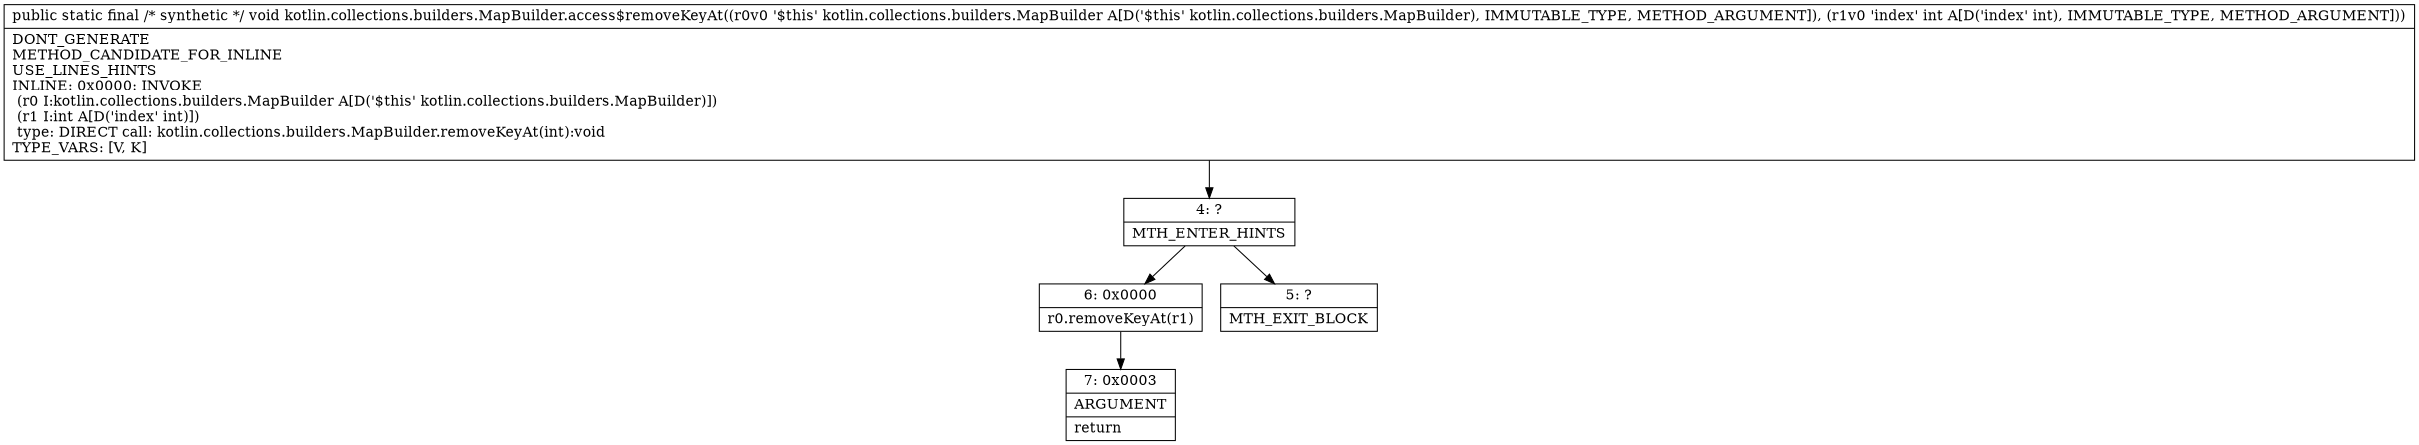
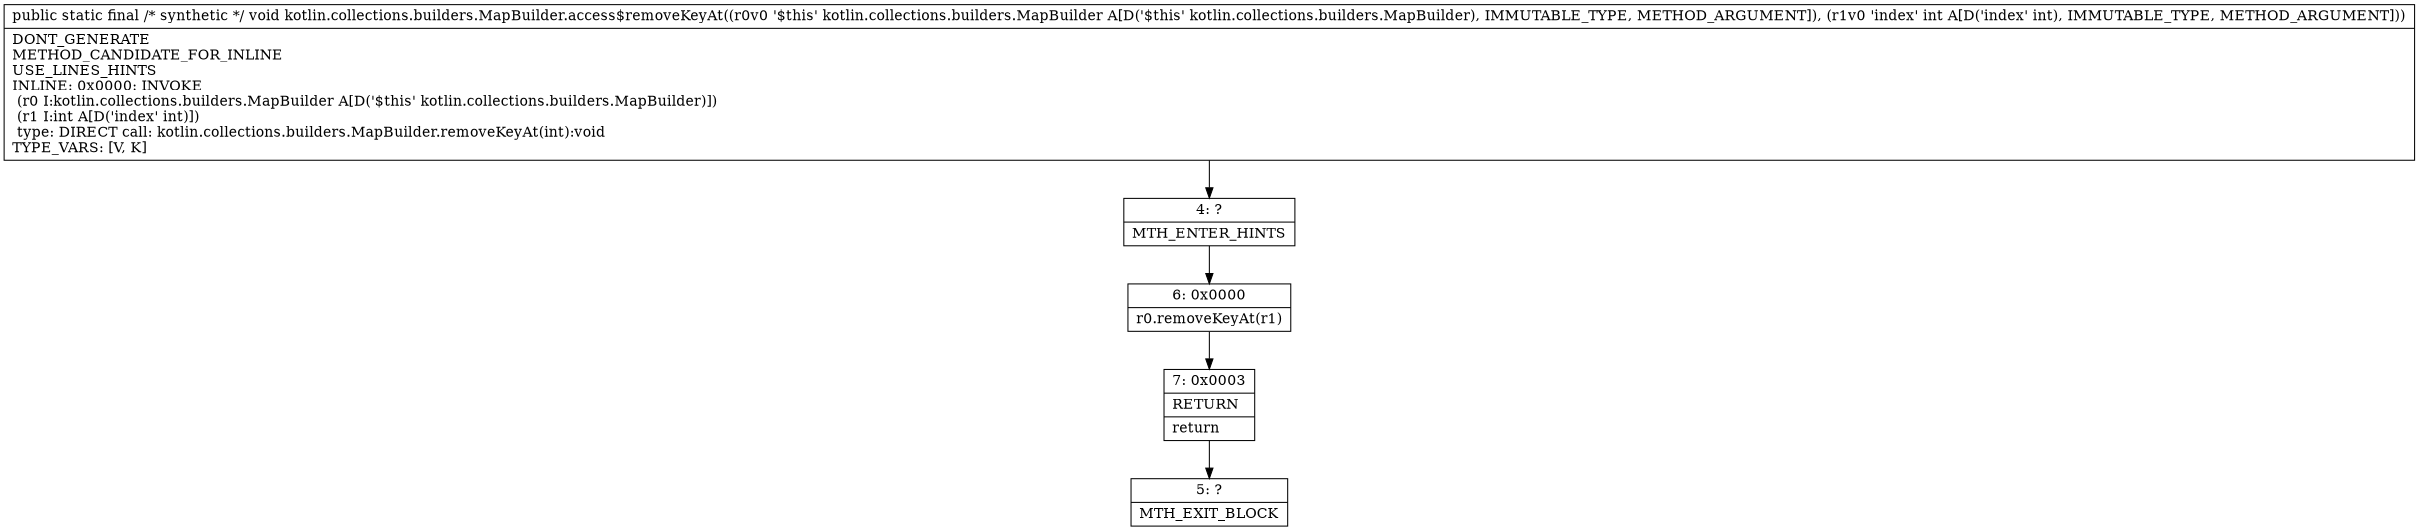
edge "4: ?" -> "5: ?": now "7: 0x0003" -> "5: ?"
node "7: 0x0003": text "ARGUMENT" -> "RETURN"
